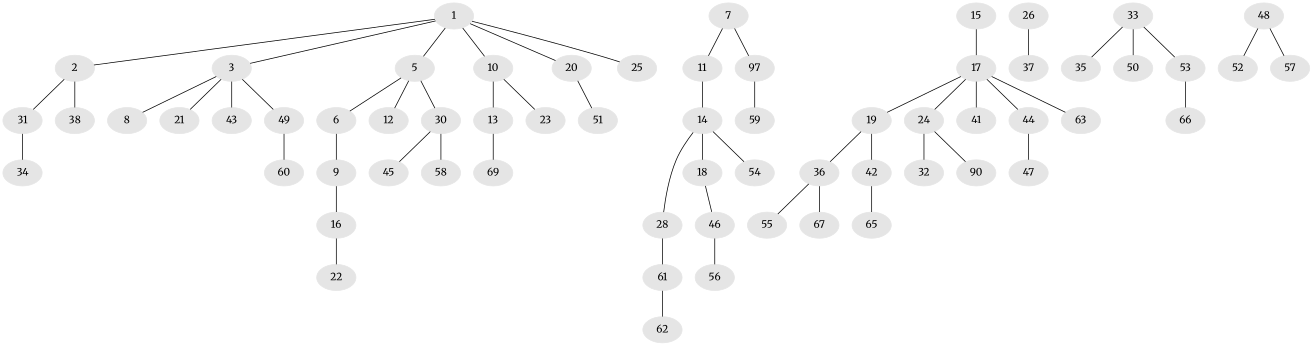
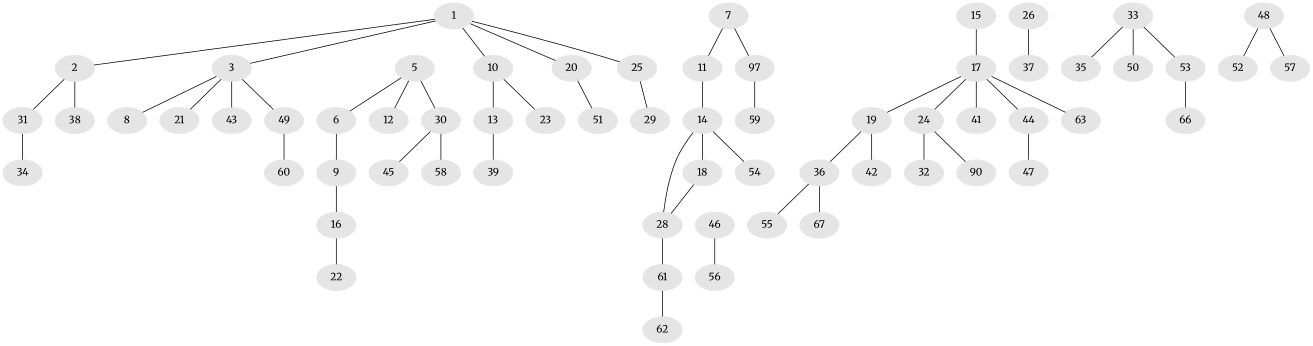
edge "1" -- "5": removed
node "29": added
node "69": label "69" -> "39"
edge "18" -- "46": now "18" -- "28"
node "65": removed
